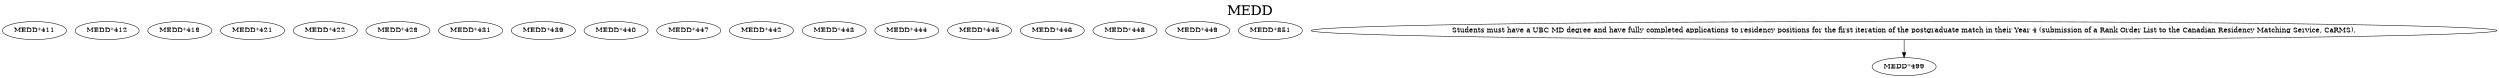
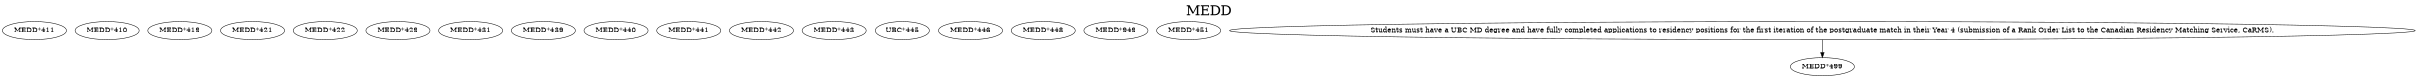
node "MEDD*412": label "MEDD*412" -> "MEDD*410"
node "MEDD*447": label "MEDD*447" -> "MEDD*441"
node "MEDD*444": removed
node "MEDD*445": label "MEDD*445" -> "UBC*445"
node "MEDD*449": label "MEDD*449" -> "MEDD*949"
node "MEDD*851": label "MEDD*851" -> "MEDD*451"
